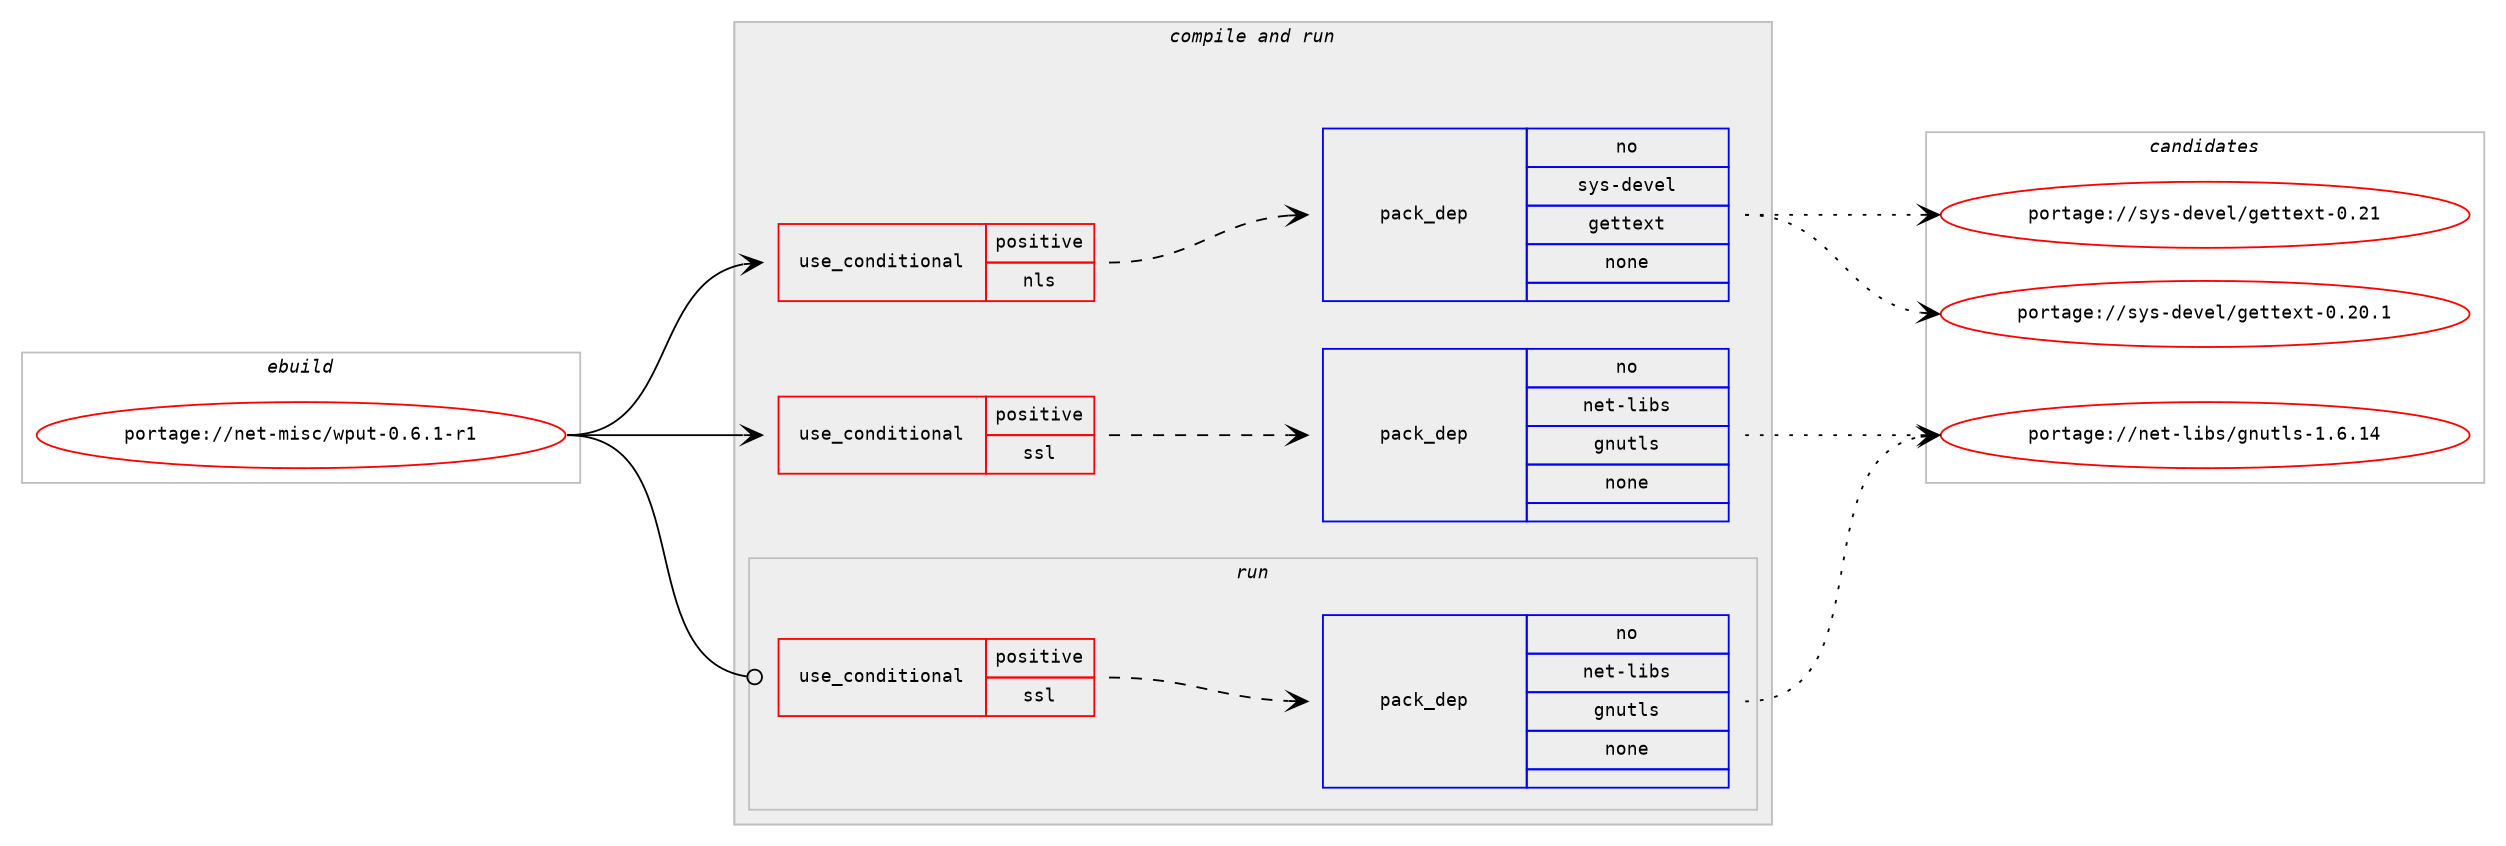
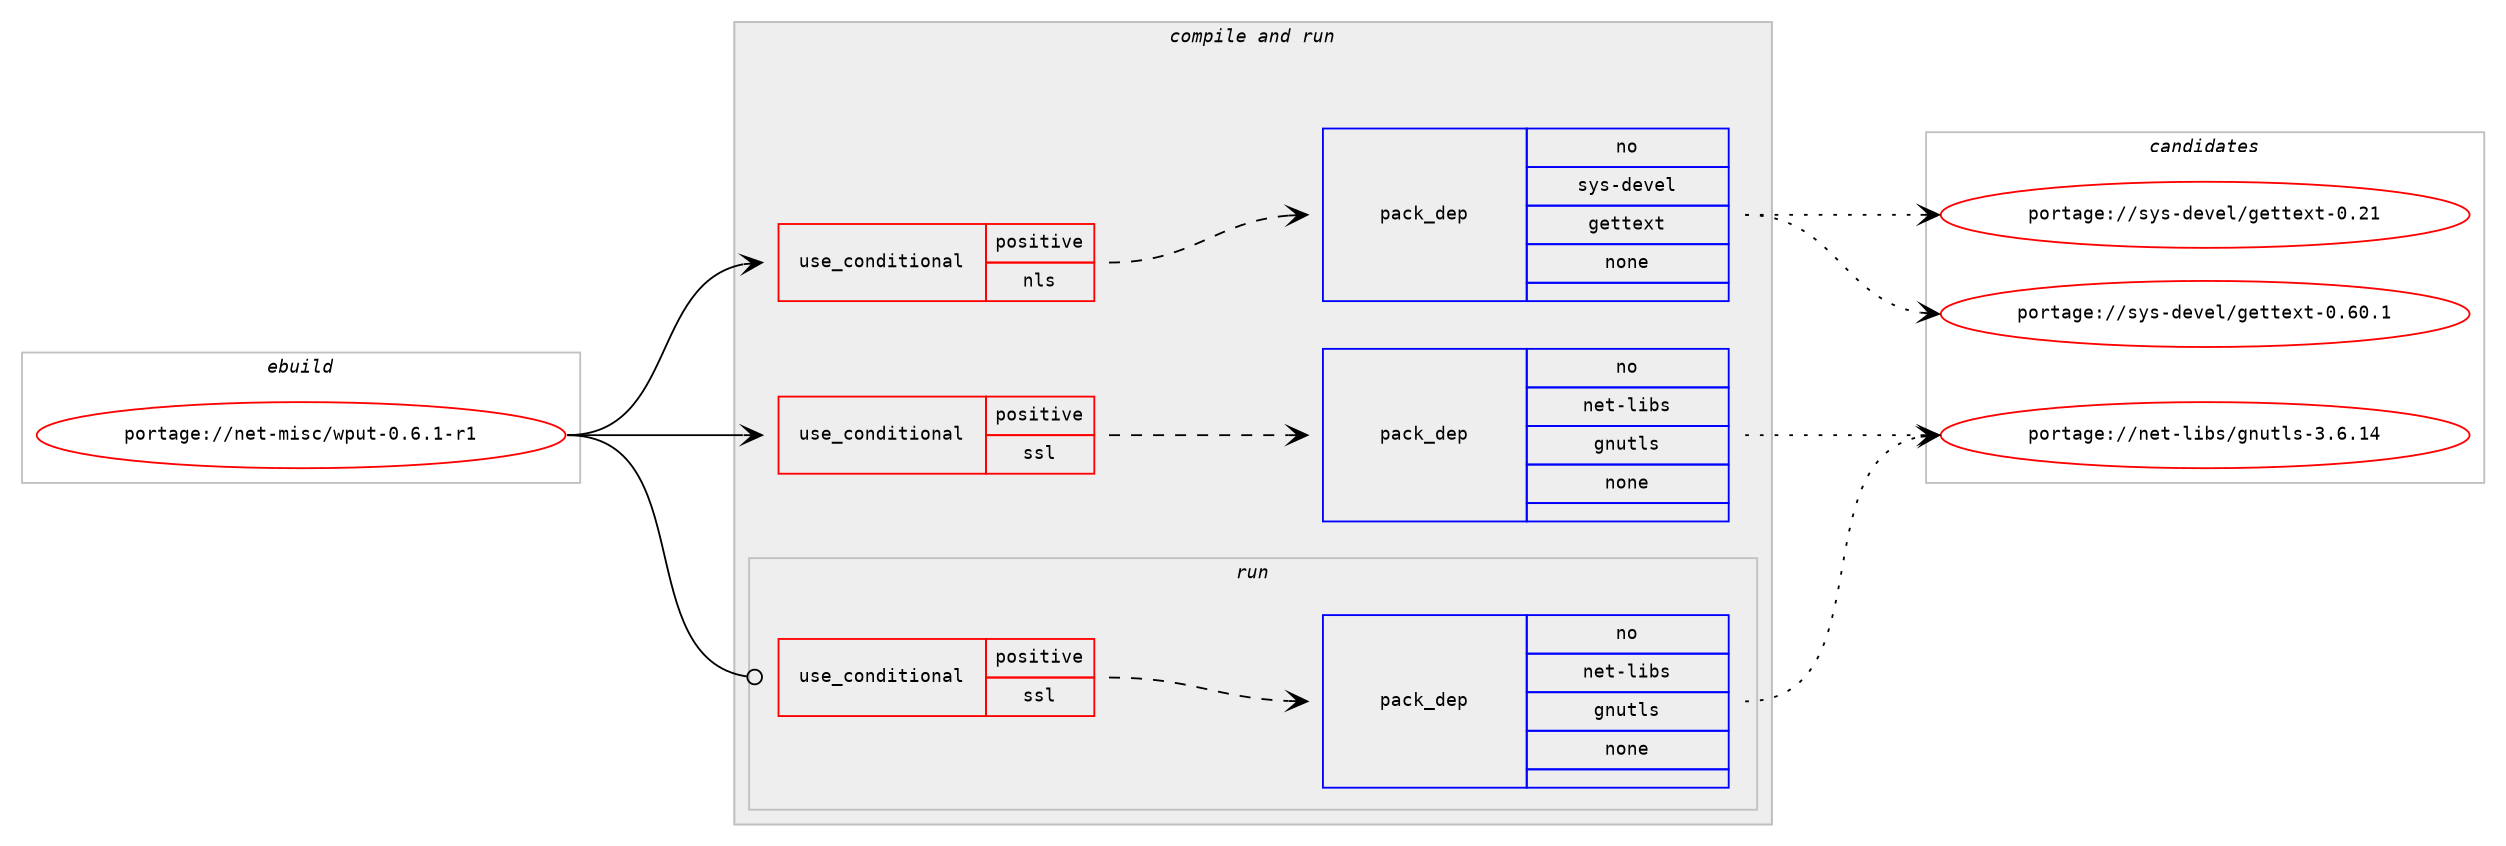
node "portage://sys-devel/gettext-0.20.1": label "portage://sys-devel/gettext-0.20.1" -> "portage://sys-devel/gettext-0.60.1"
node "portage://net-libs/gnutls-1.6.14": label "portage://net-libs/gnutls-1.6.14" -> "portage://net-libs/gnutls-3.6.14"
